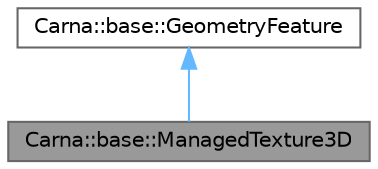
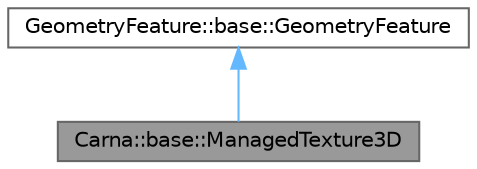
node "Carna::base::GeometryFeature": label "Carna::base::GeometryFeature" -> "GeometryFeature::base::GeometryFeature"
